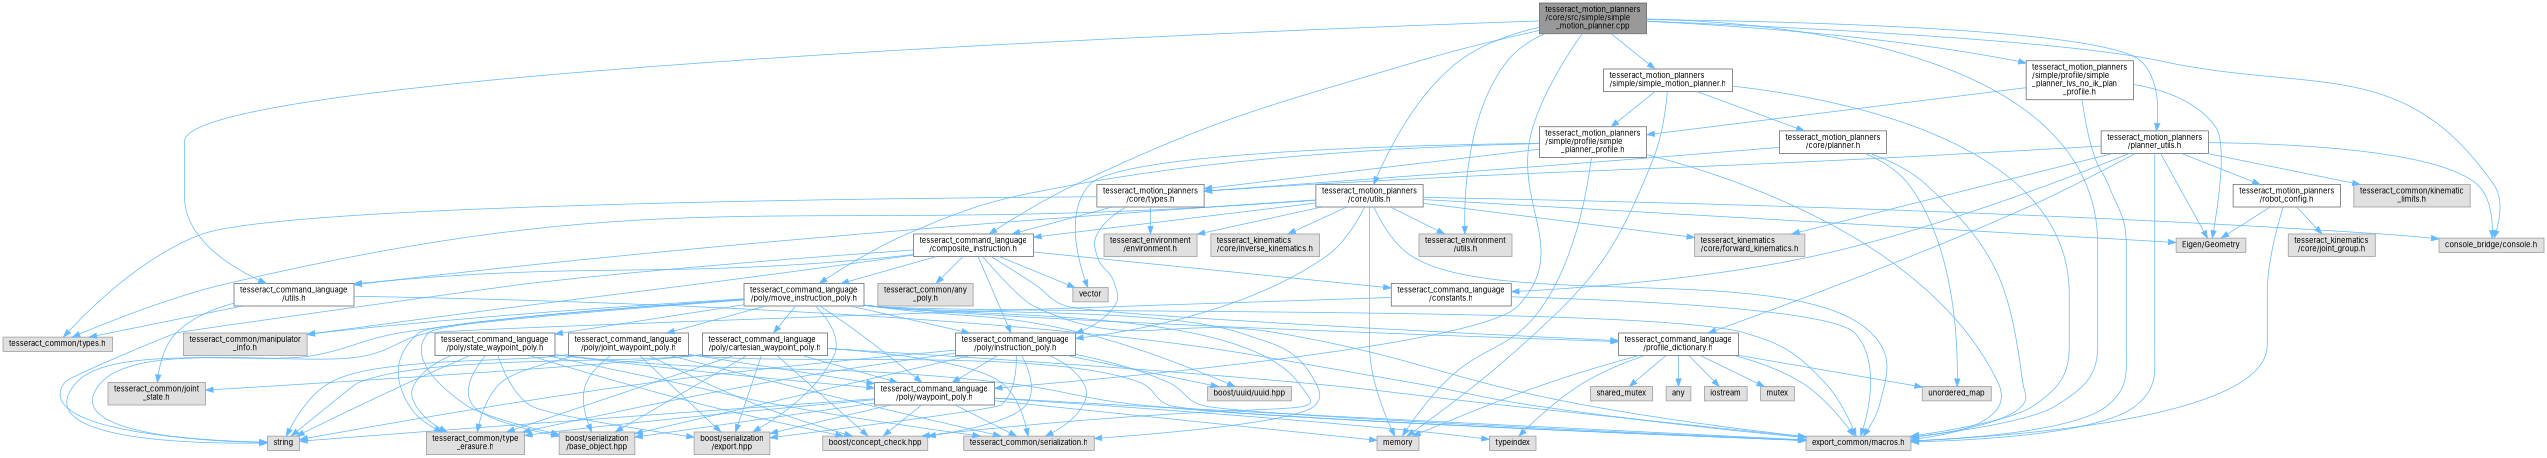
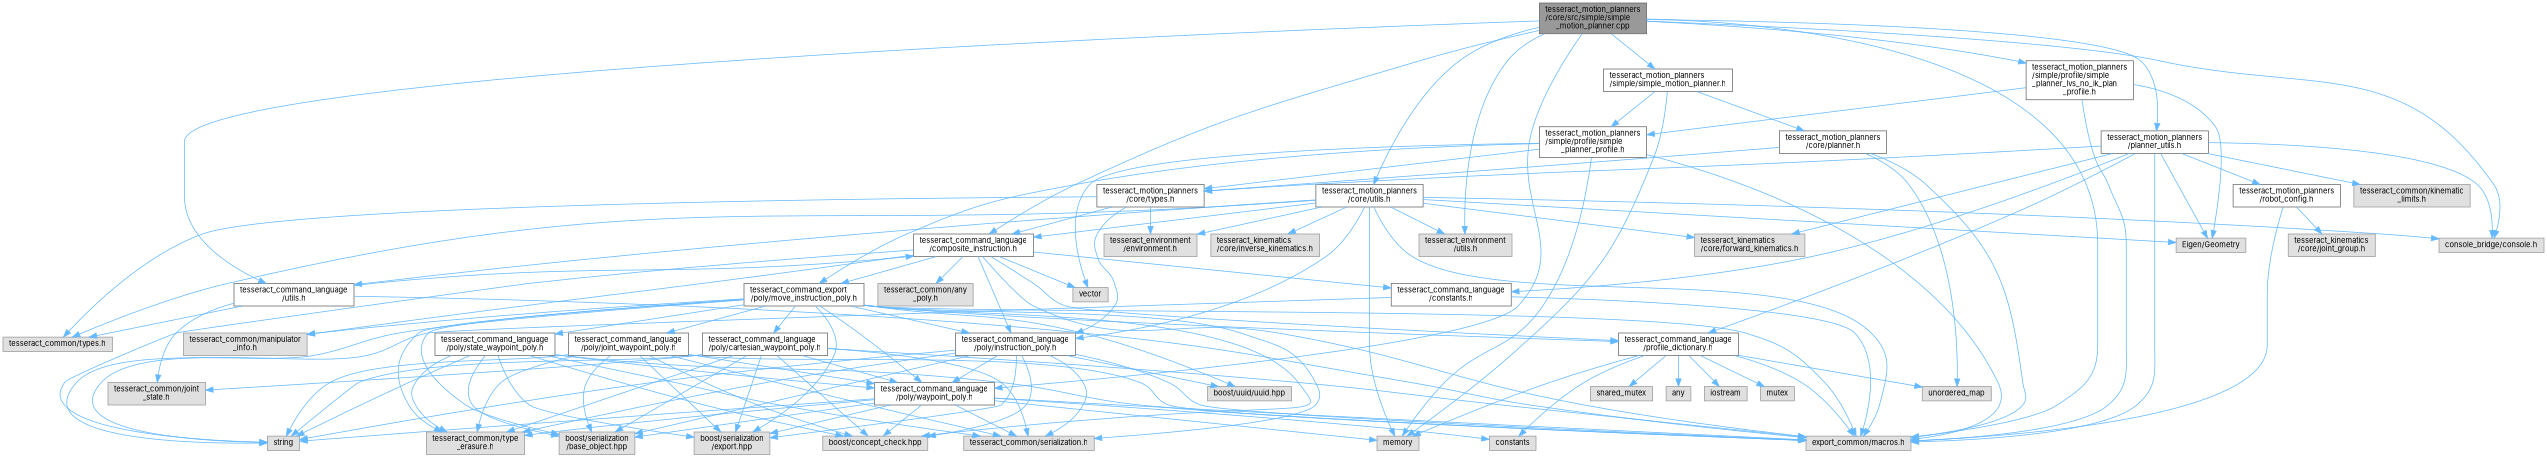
edge "tesseract_motion_planners /simple/simple_motion_planner.h" -> "export_common/macros.h": removed
edge "tesseract_motion_planners /robot_config.h" -> "Eigen/Geometry": removed
edge "tesseract_command_language /composite_instruction.h" -> "tesseract_command_language /utils.h": reversed
node "tesseract_command_language /poly/move_instruction_poly.h": label "tesseract_command_language /poly/move_instruction_poly.h" -> "tesseract_command_export /poly/move_instruction_poly.h"
node "typeindex": label "typeindex" -> "constants"
